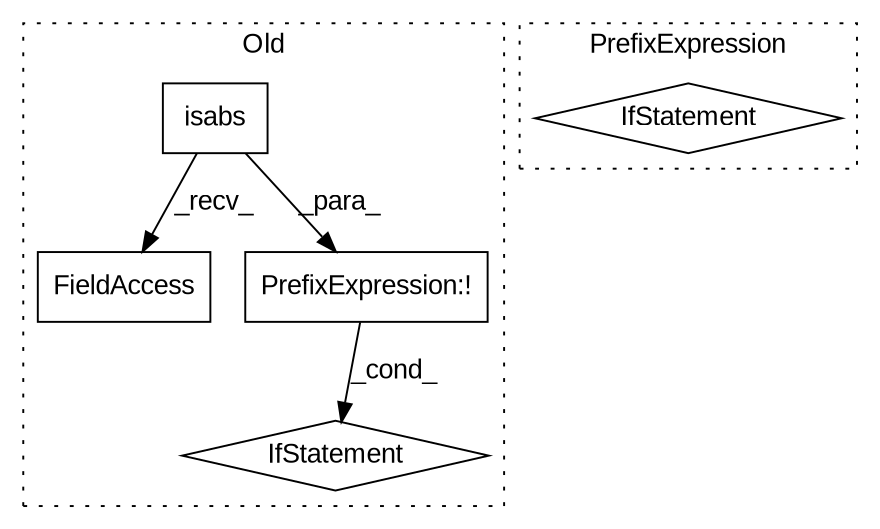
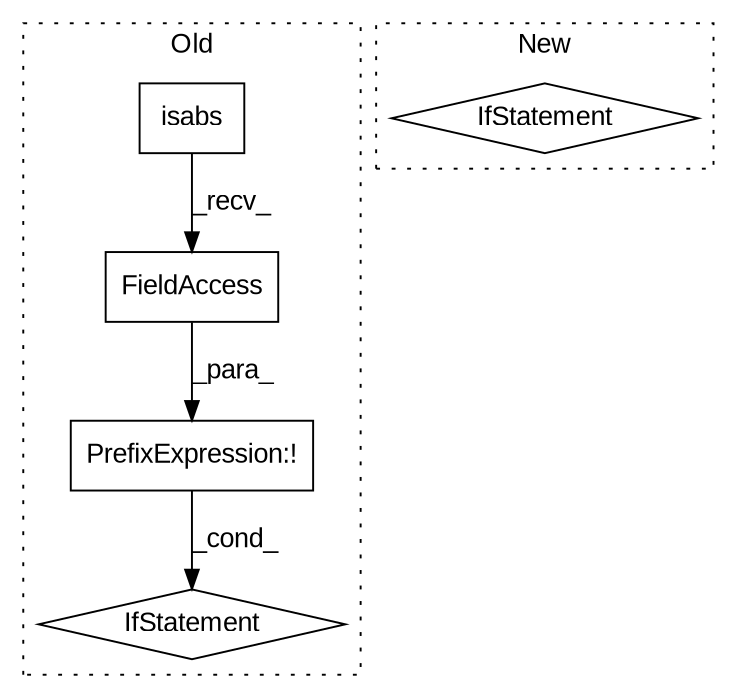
cluster "PrefixExpression": label "PrefixExpression" -> "New"
edge "isabs" -> "PrefixExpression:!": now "FieldAccess" -> "PrefixExpression:!"
